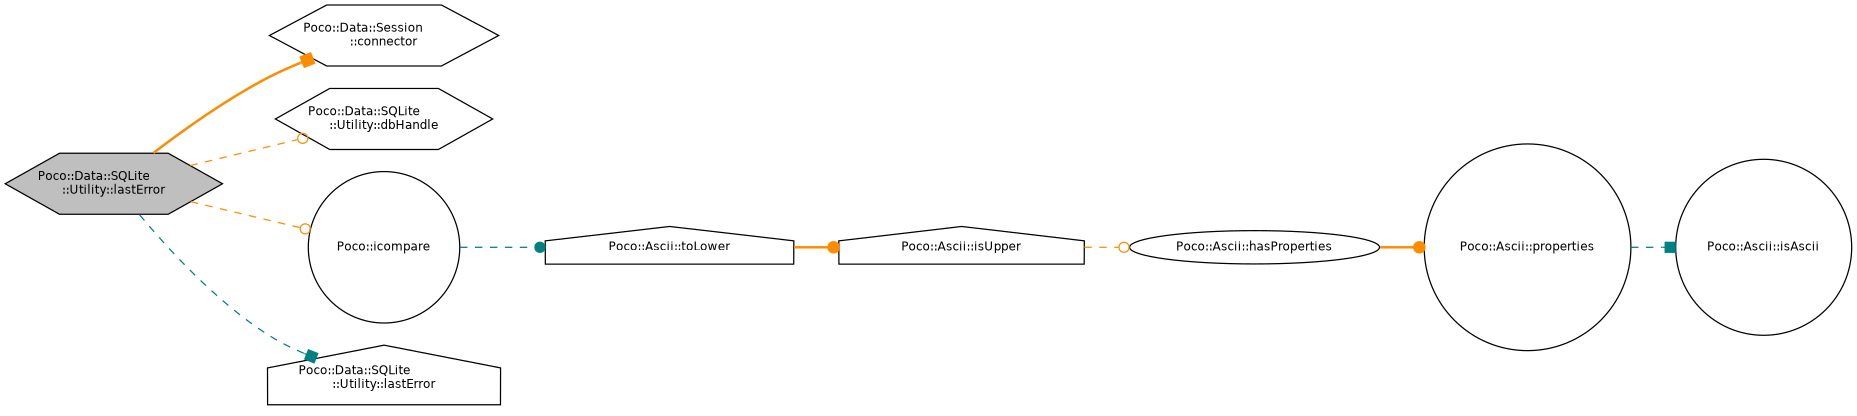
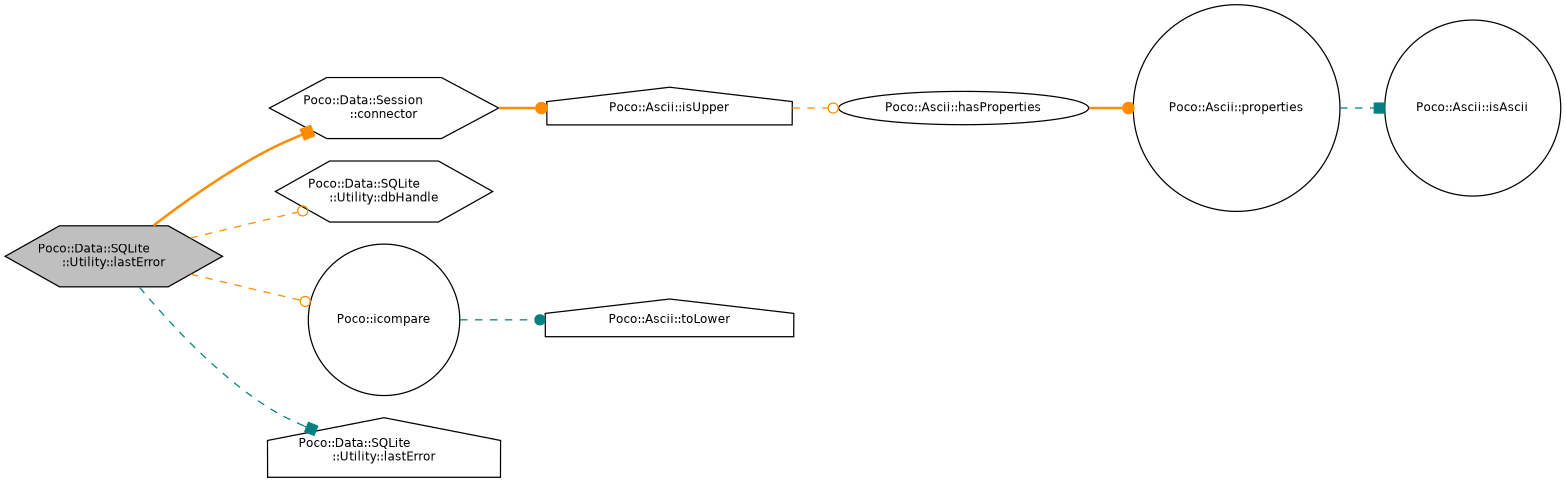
edge "Poco::Ascii::toLower" -> "Poco::Ascii::isUpper": now "Poco::Data::Session ::connector" -> "Poco::Ascii::isUpper"
